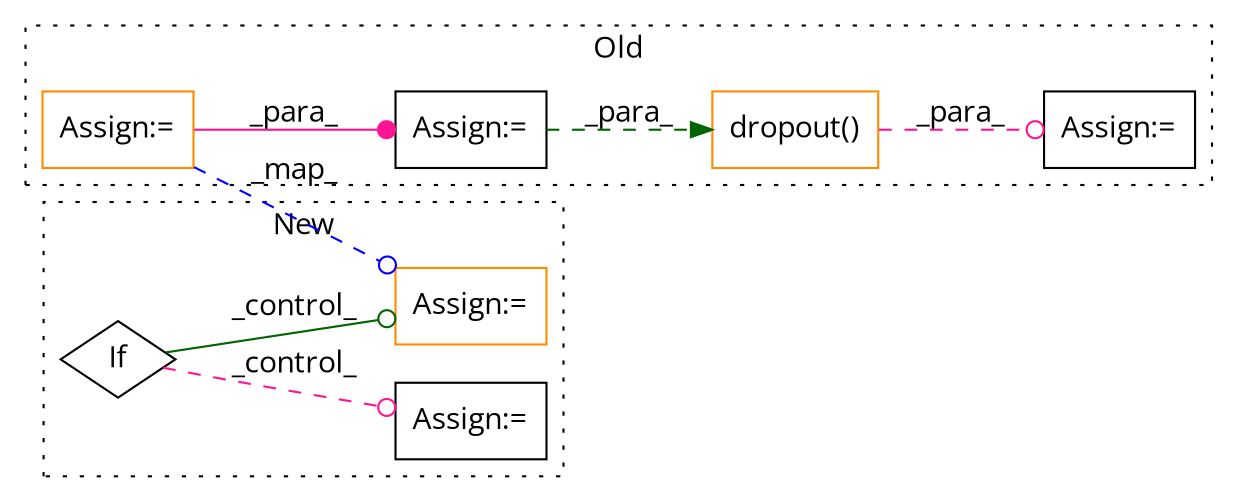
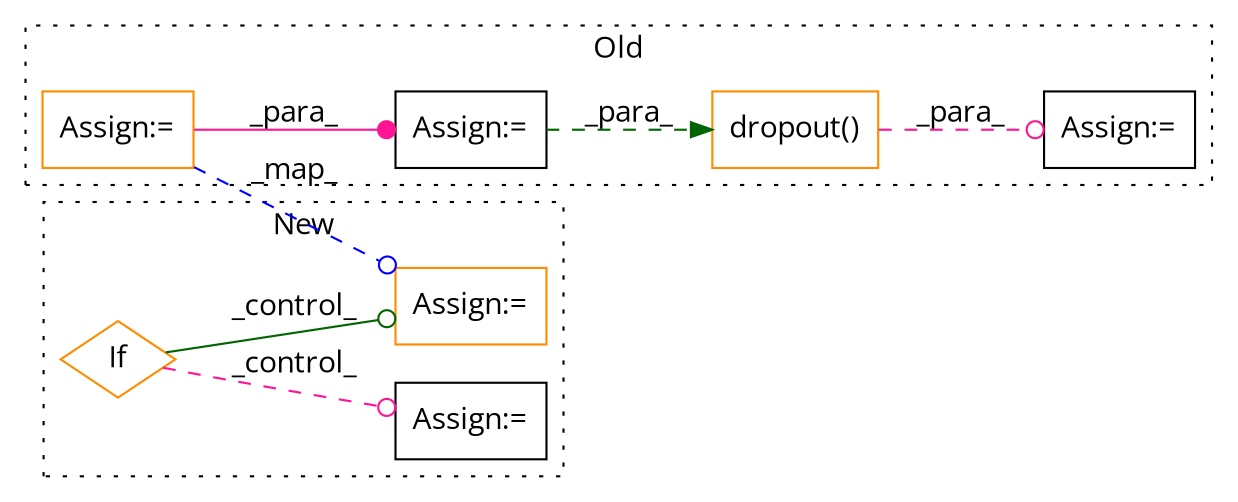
node "If": color black -> darkorange
